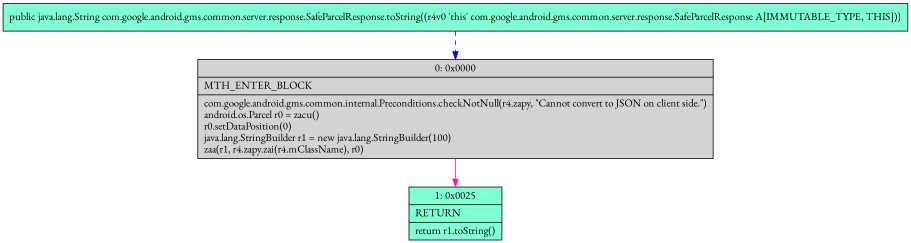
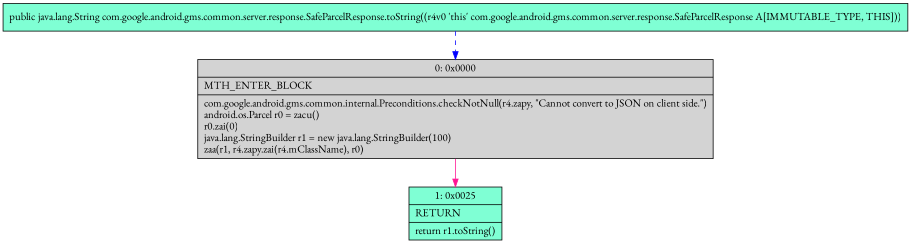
node "0: 0x0000": text "r0.setDataPosition(0)" -> "r0.zai(0)"
